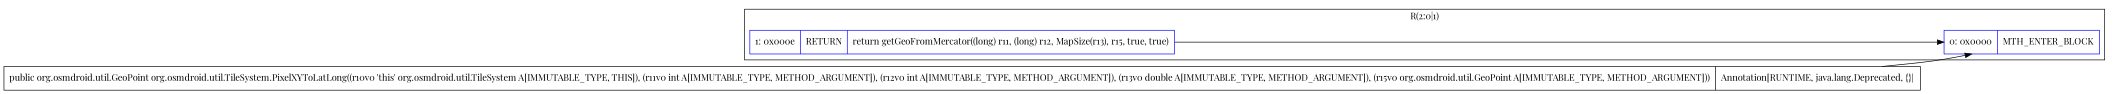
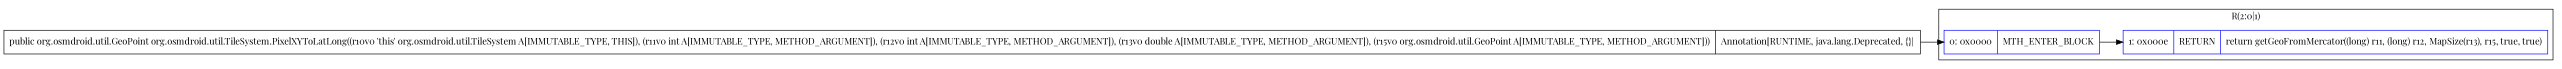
edge "1: 0x000e" -> "0: 0x0000": reversed
